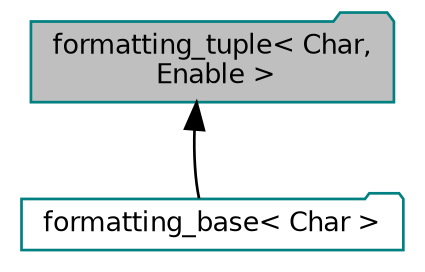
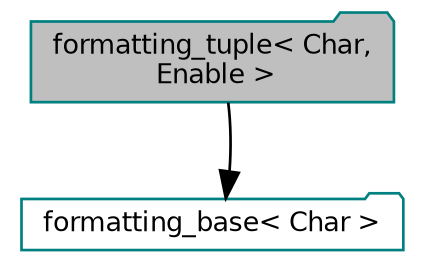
edge "formatting_base< Char >" -> "formatting_tuple< Char, Enable >": reversed
